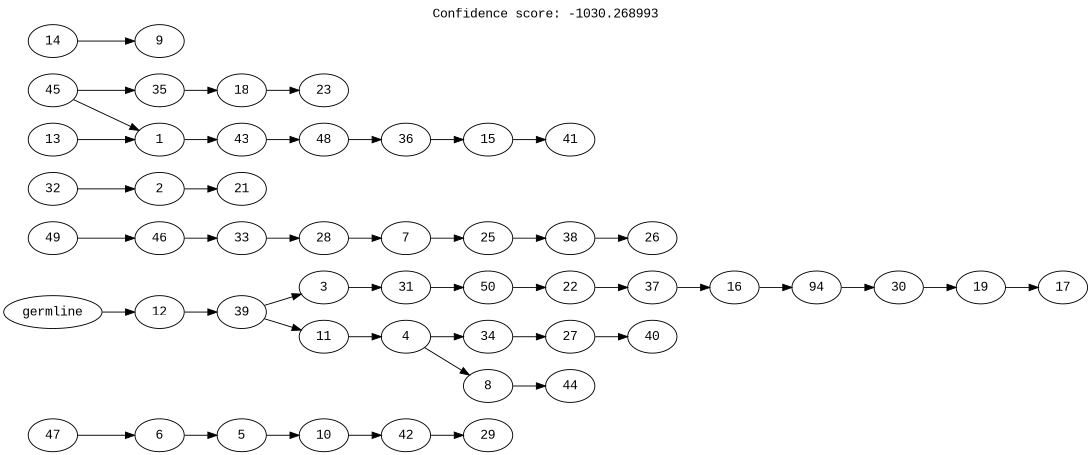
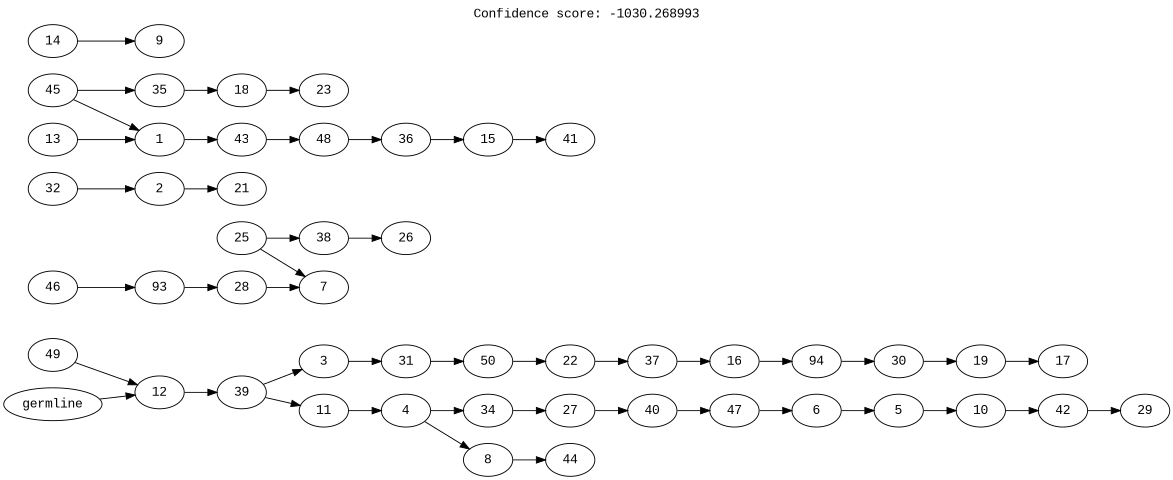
edge "49" -> "46": now "49" -> "12"
node "33": label "33" -> "93"
edge "7" -> "25": reversed
edge "40" -> "47": added
